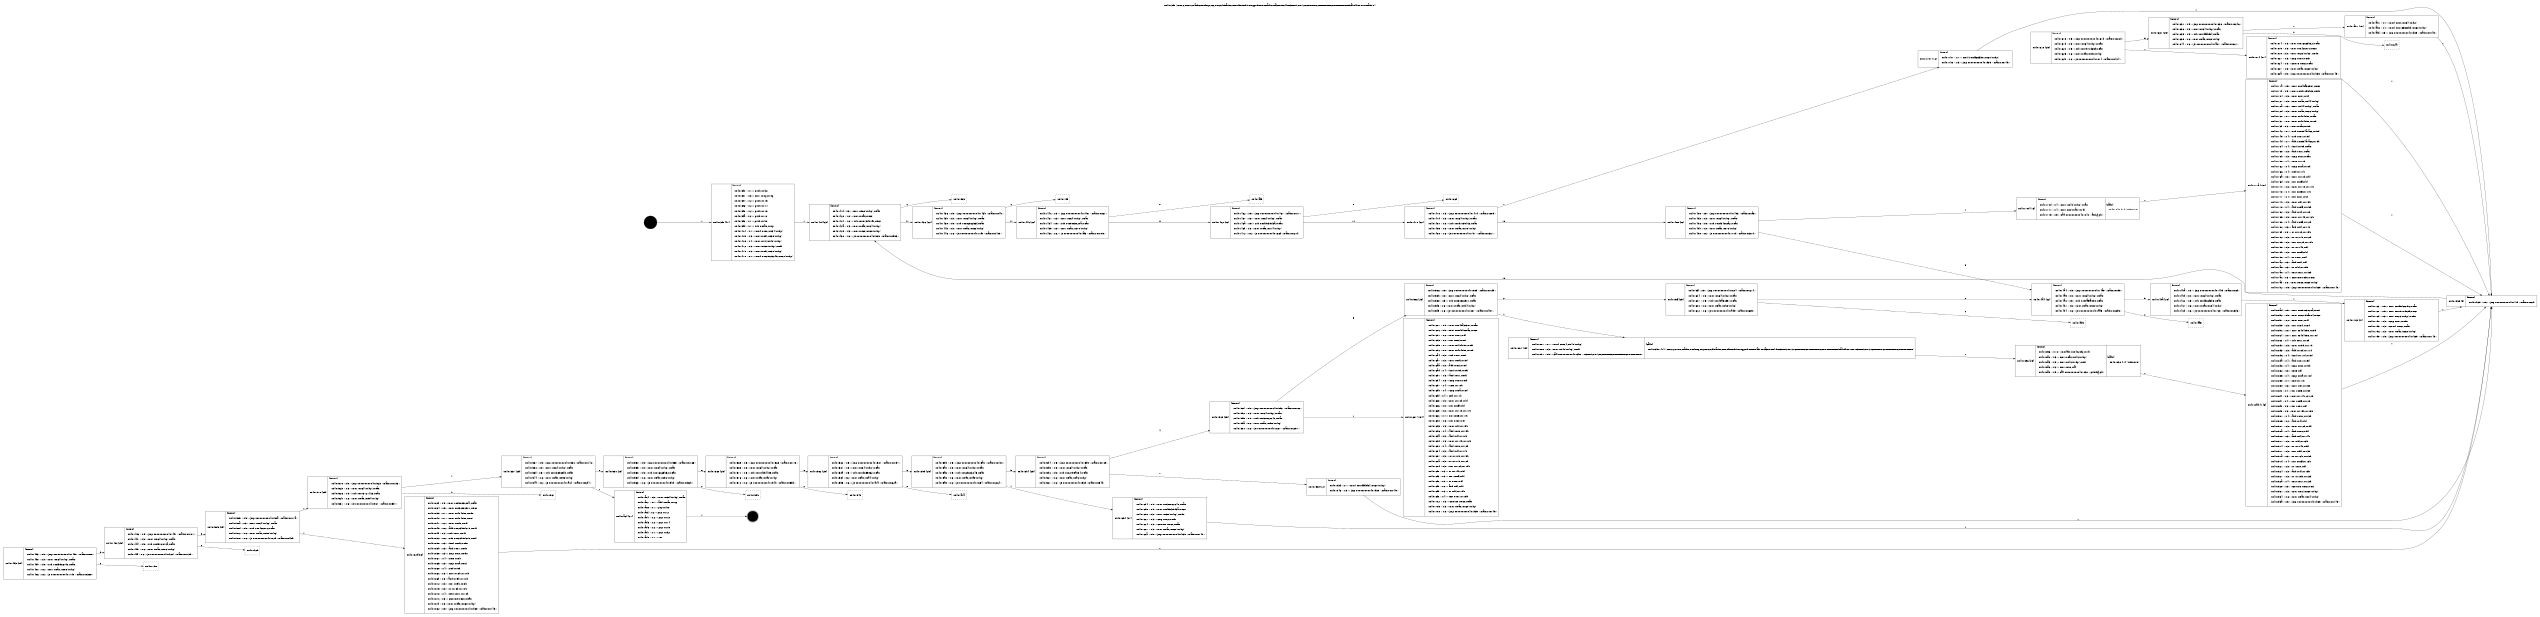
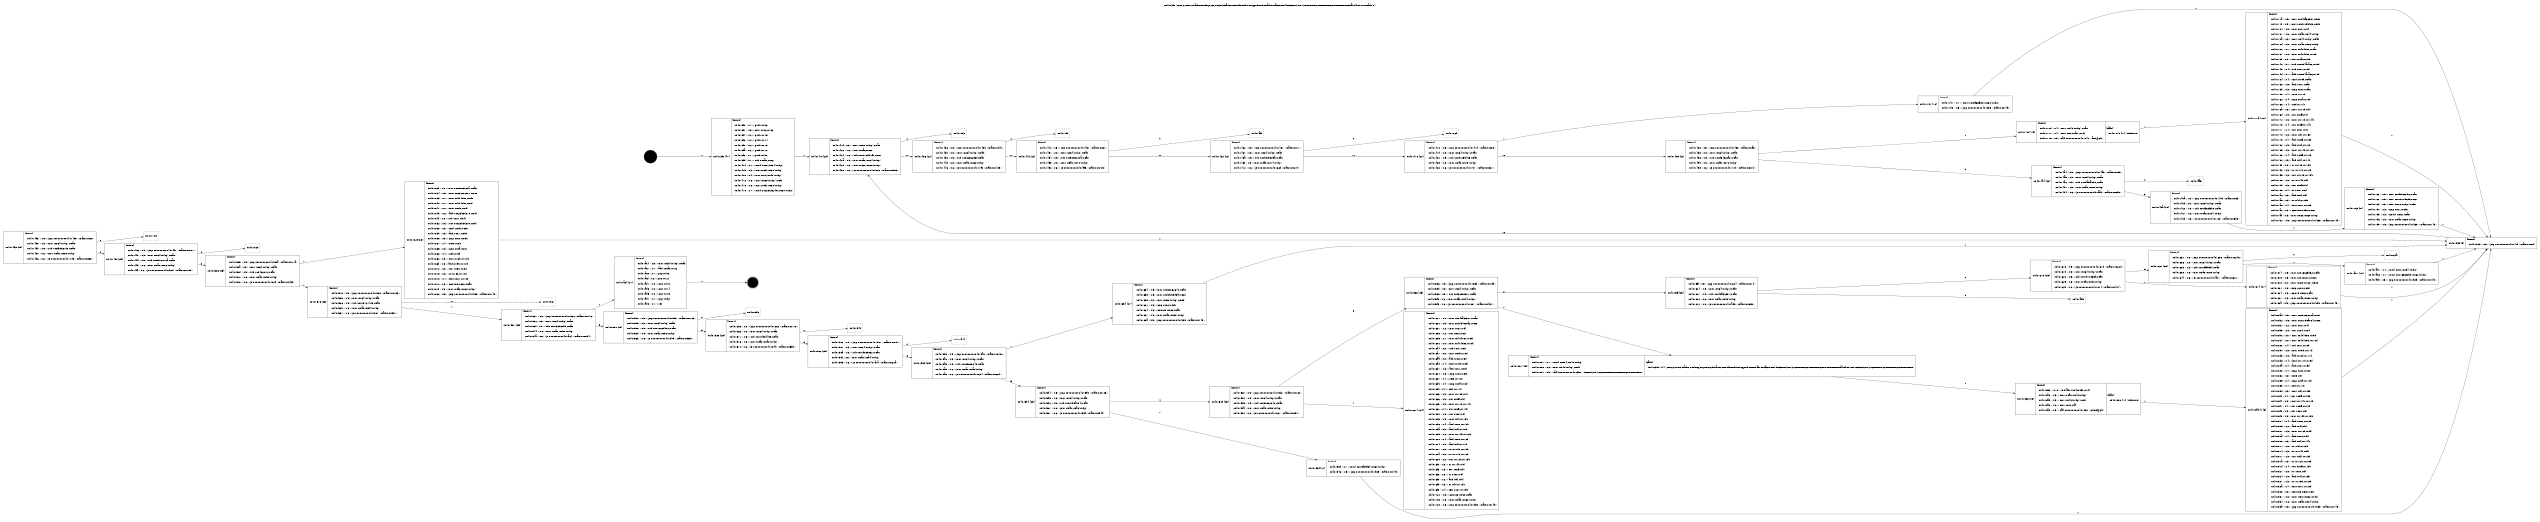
edge "0x4015ff [25]" -> "0x4014a4 [22]": now "0x4015ff [25]" -> "0x401618 [25]"
